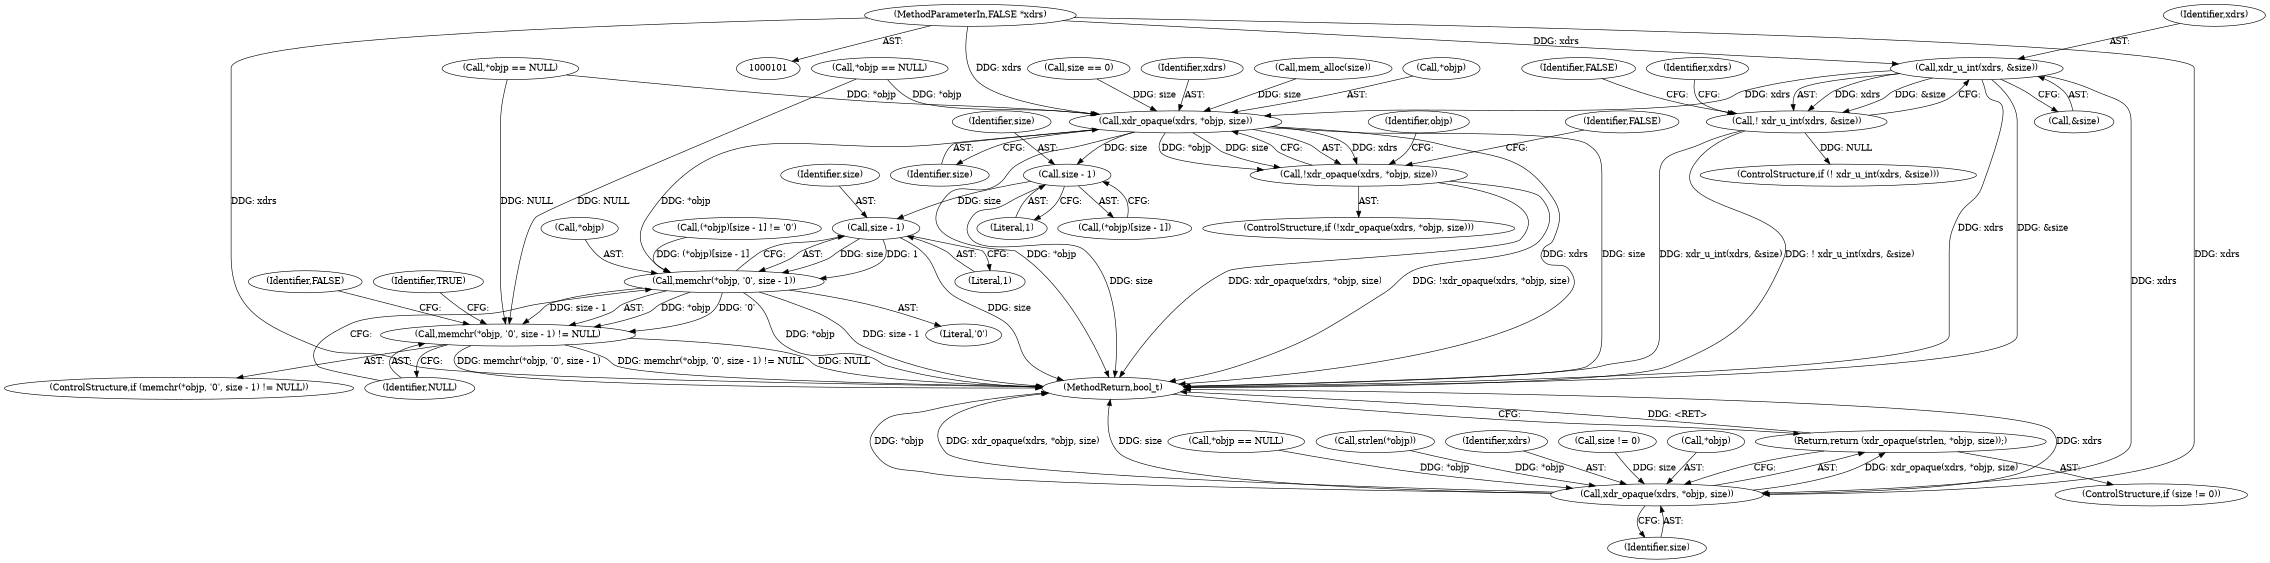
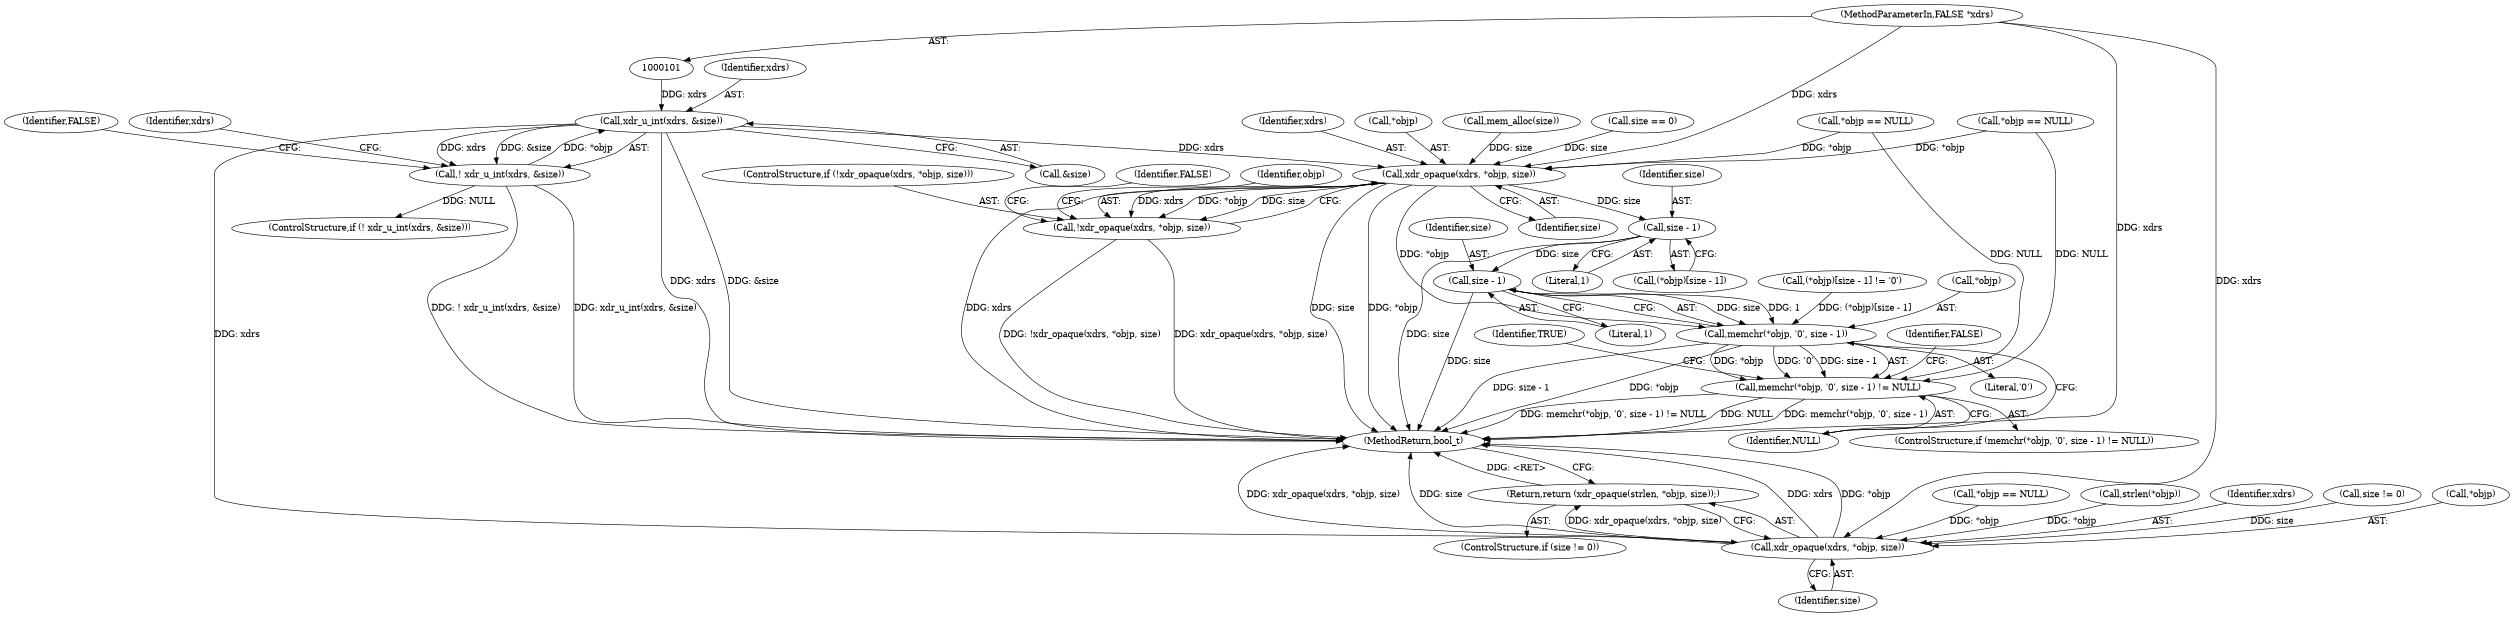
edge "(MethodParameterIn,FALSE *xdrs)" -> "(Call,xdr_u_int(xdrs, &size))": now "1000101" -> "(Call,xdr_u_int(xdrs, &size))"
edge "(Call,! xdr_u_int(xdrs, &size))" -> "(Call,xdr_u_int(xdrs, &size))": label "CFG: " -> "DDG: *objp"
edge "(Call,!xdr_opaque(xdrs, *objp, size))" -> "(ControlStructure,if (!xdr_opaque(xdrs, *objp, size)))": reversed
